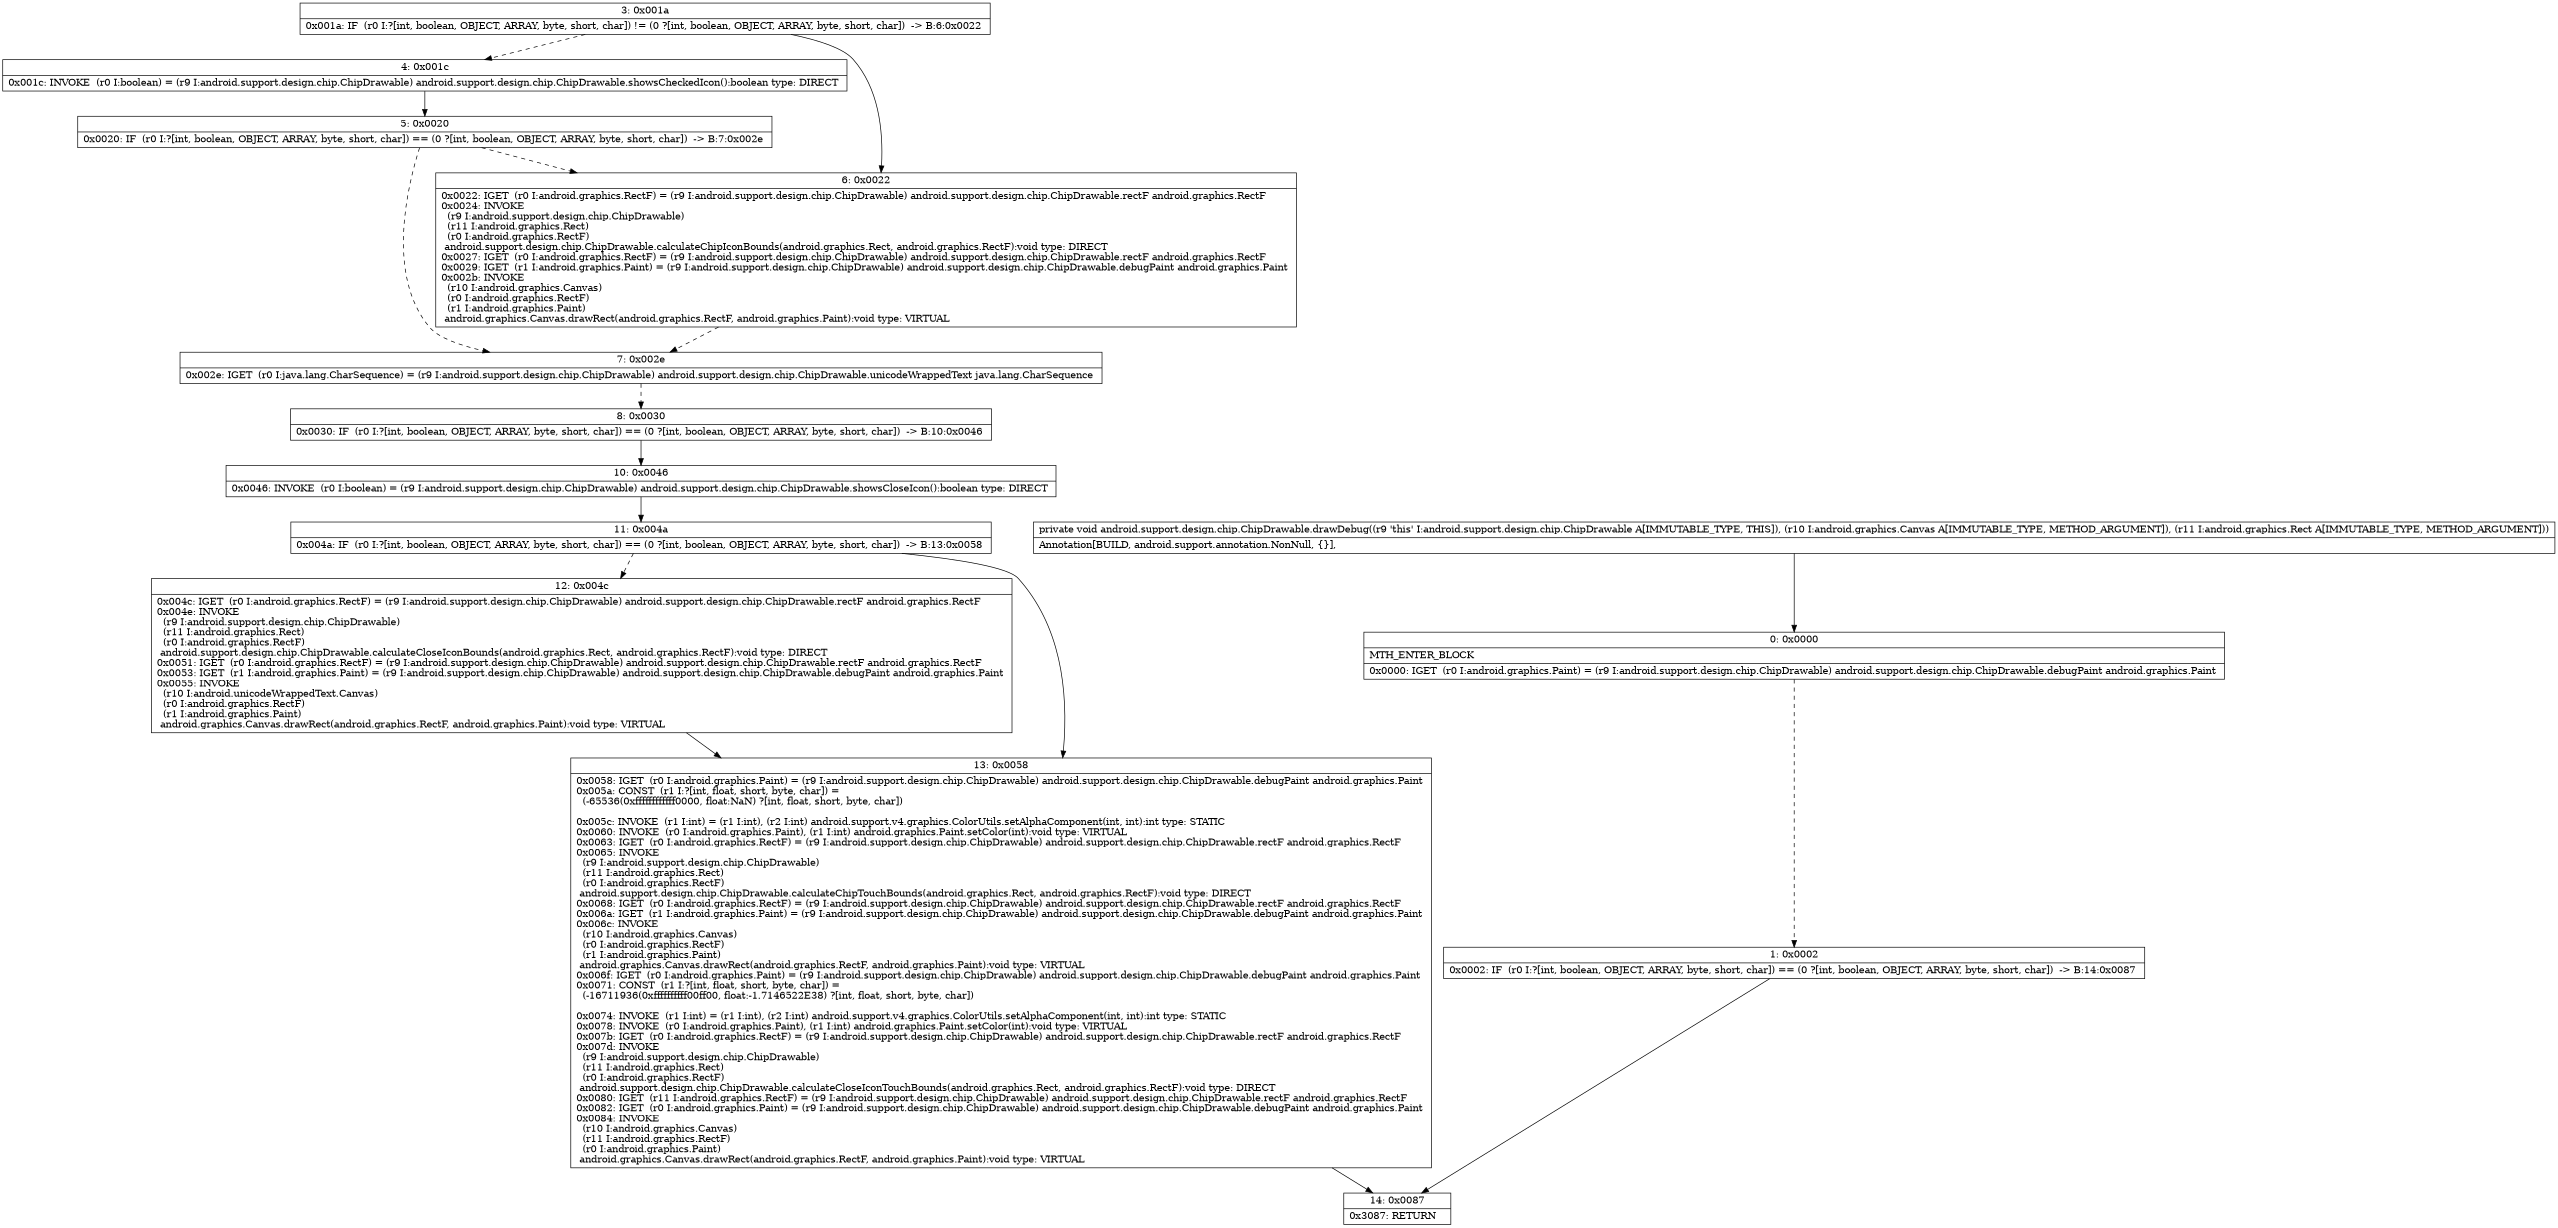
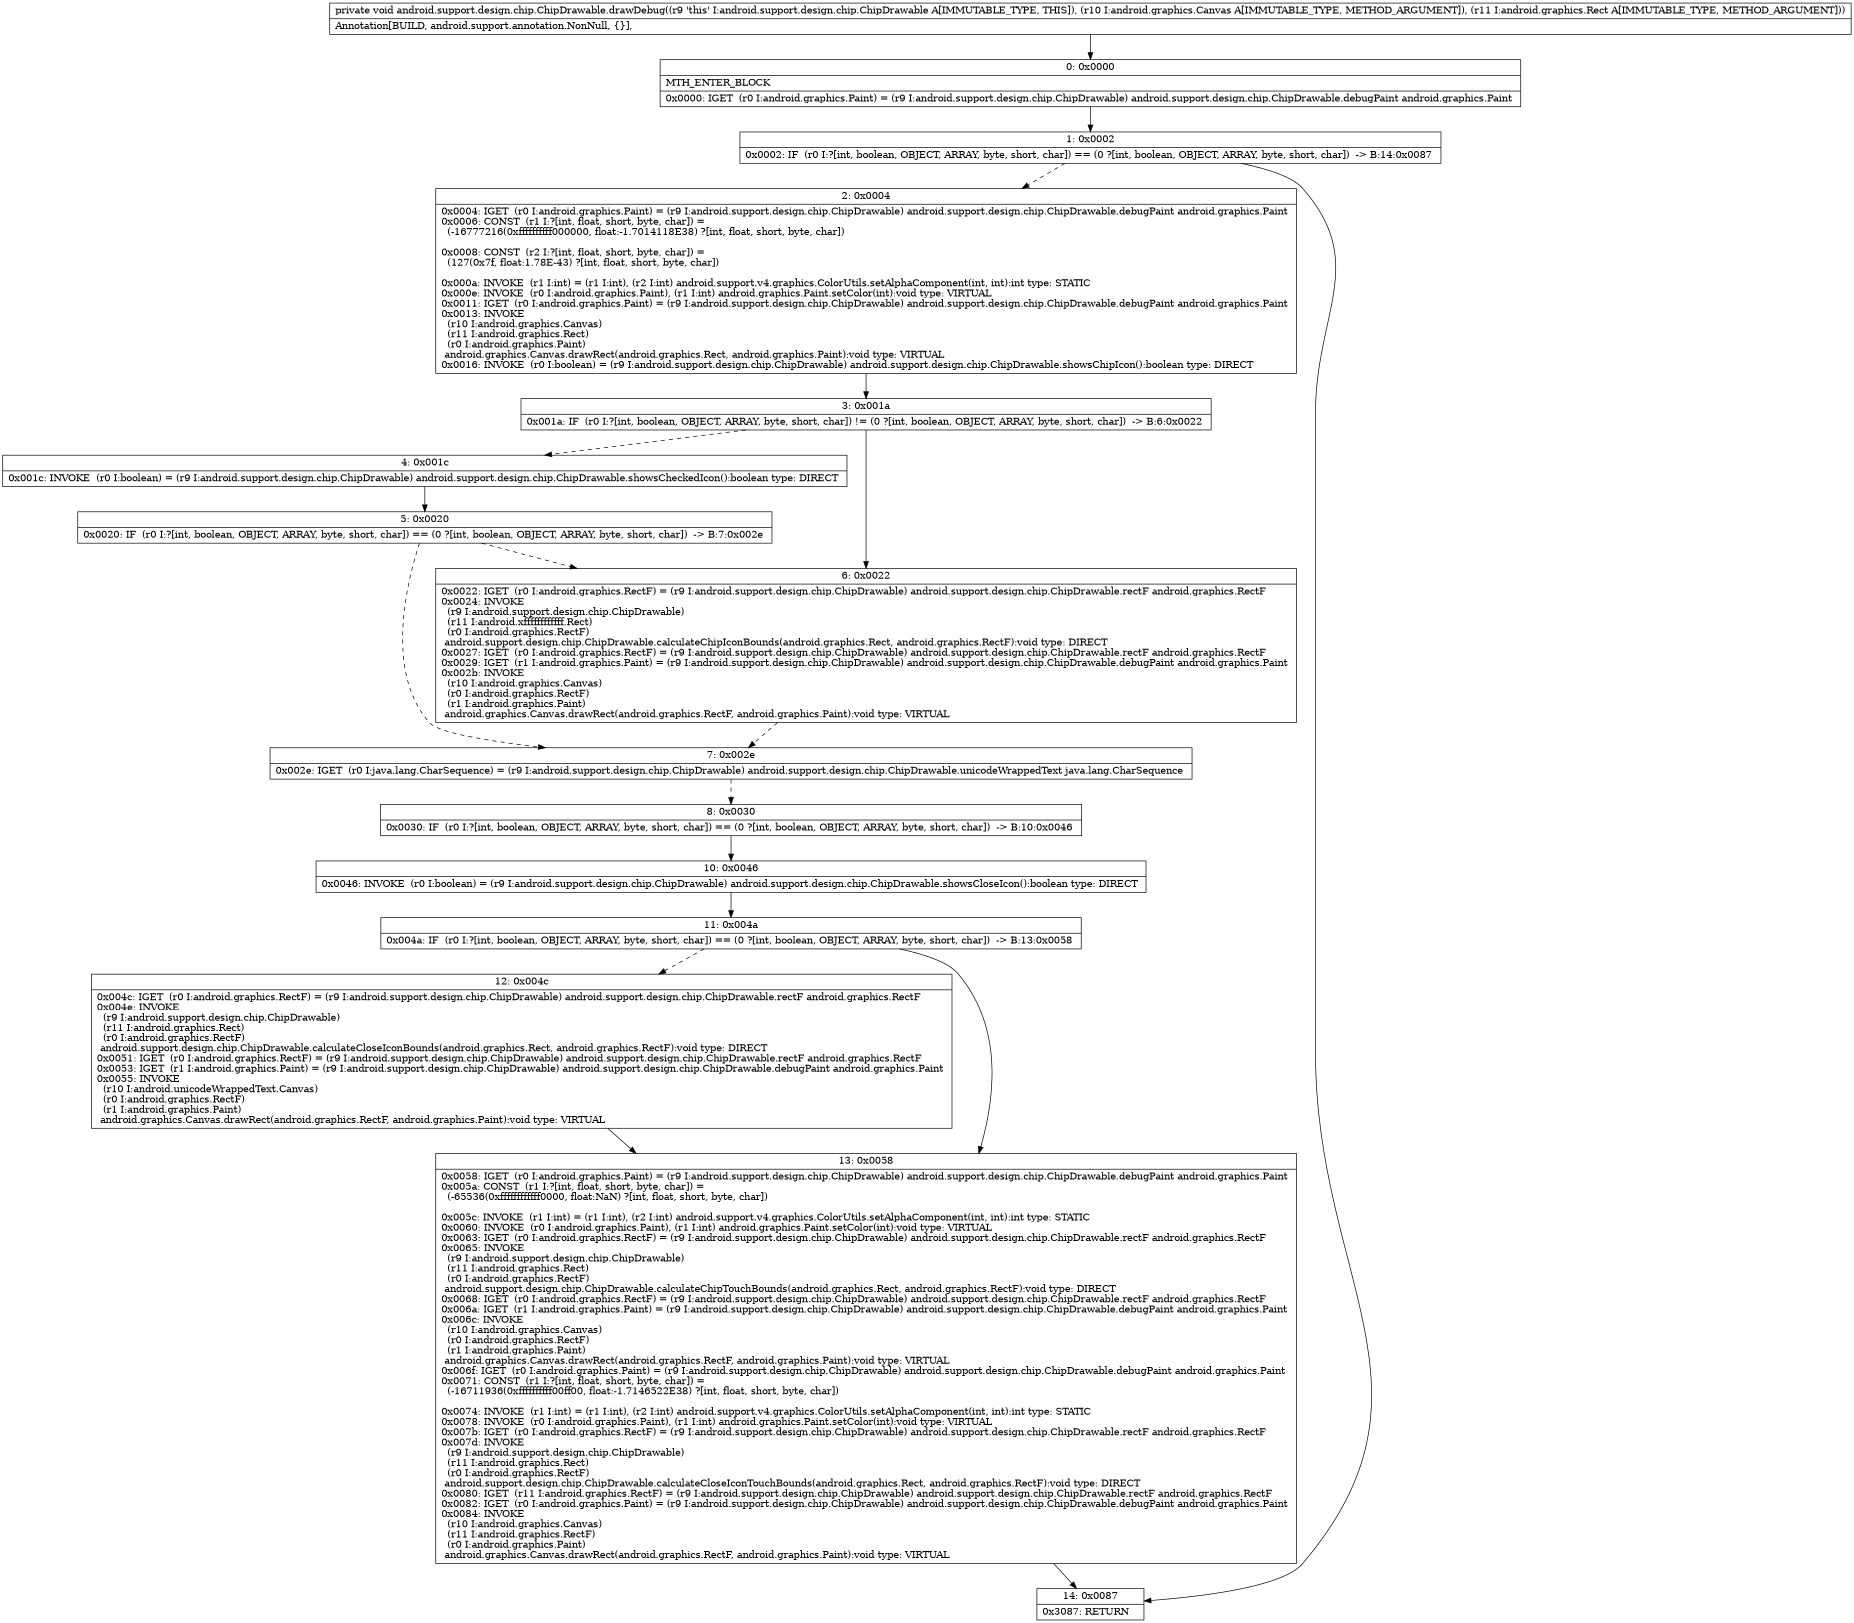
node "6: 0x0022": text "(r11 I:android.graphics.Rect)" -> "(r11 I:android.xffffffffffff.Rect)"
node "2: 0x0004": added
edge "0: 0x0000" -> "1: 0x0002": style dashed -> solid
